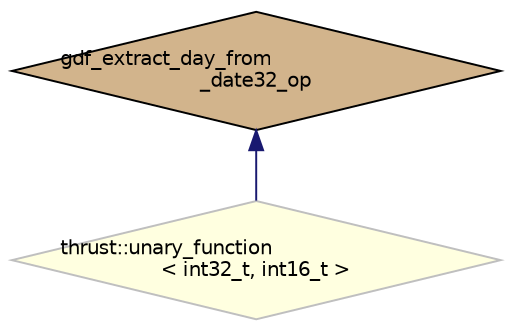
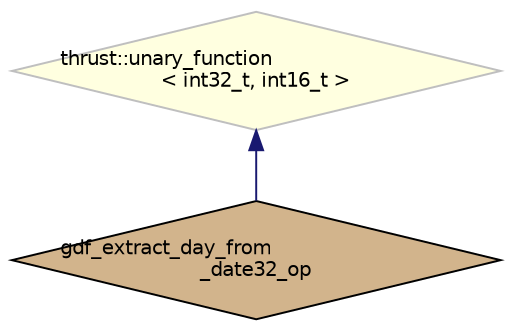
edge "thrust::unary_function < int32_t, int16_t >" -> "gdf_extract_day_from _date32_op": reversed
